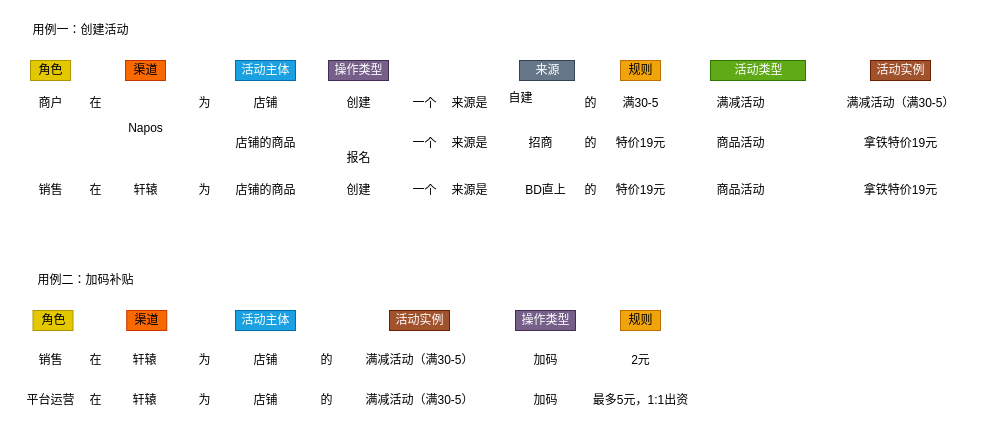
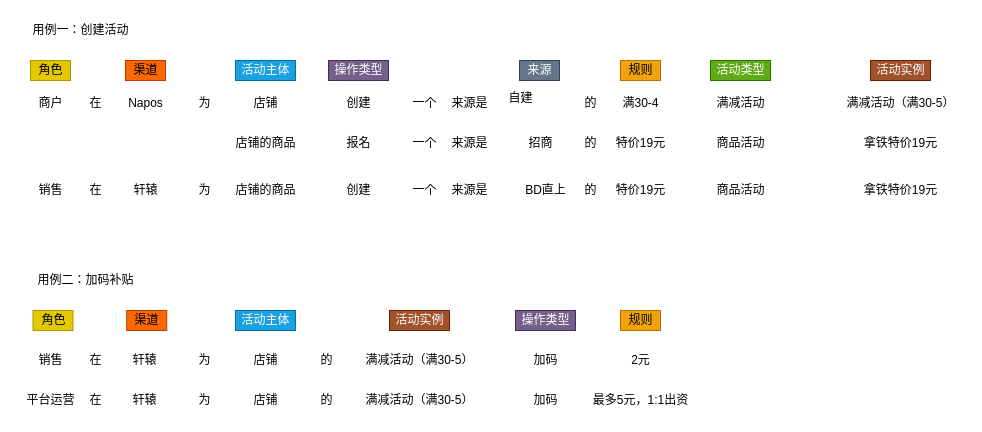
node "来源": size 55x20 -> 40x20
node "活动类型": size 95x20 -> 60x20
node "满30-5": label "满30-5" -> "满30-4"
node "Napos": moved (146, 129) -> (146, 104)
node "报名": moved (359, 159) -> (359, 144)
